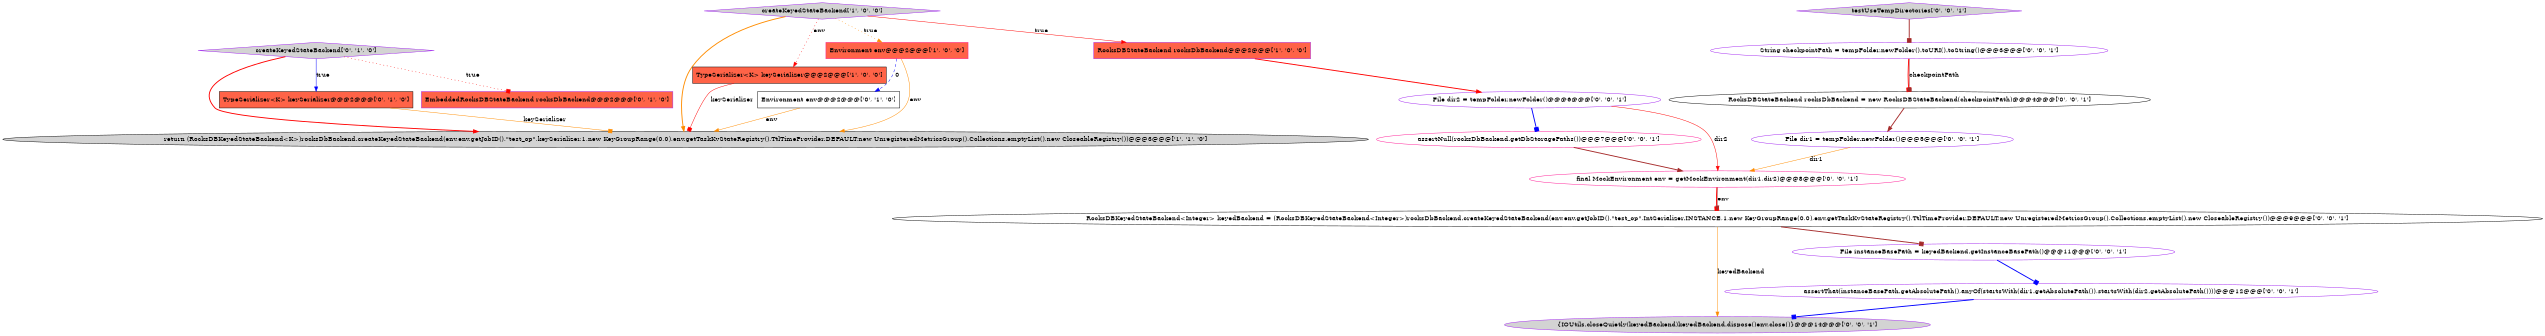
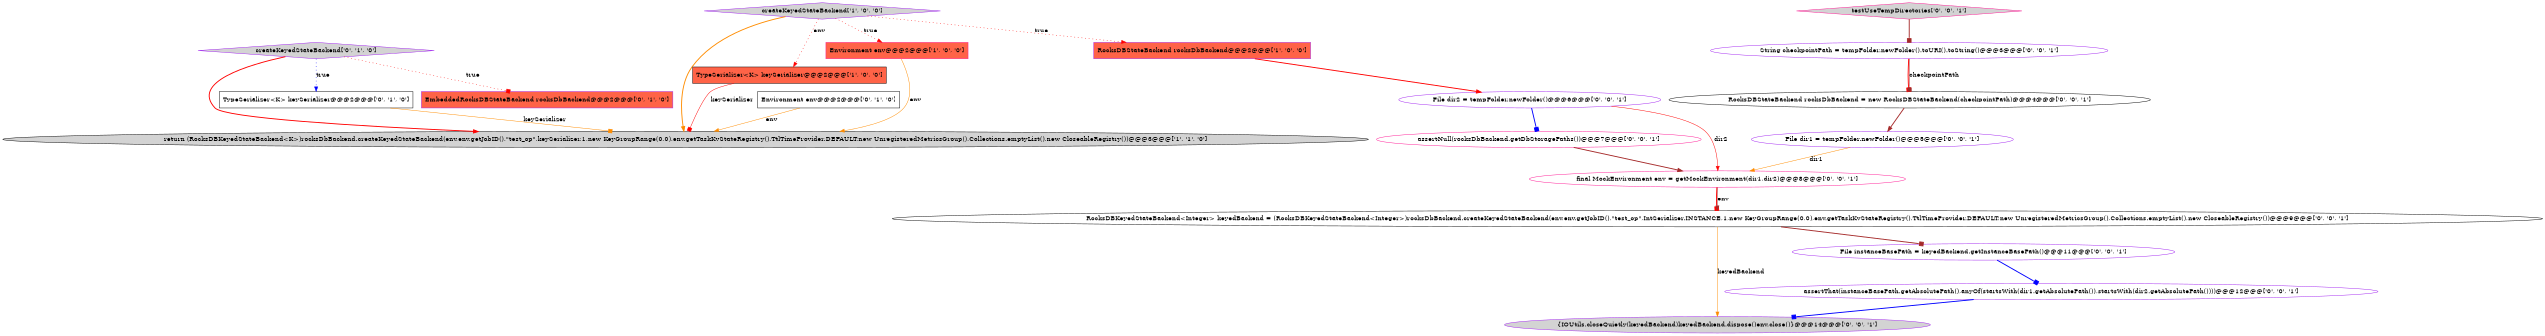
node "testUseTempDirectories['0', '0', '1']": color purple -> deeppink
edge "createKeyedStateBackend['1', '0', '0']" -> "Environment env@@@2@@@['1', '0', '0']": color darkorange -> red
edge "createKeyedStateBackend['1', '0', '0']" -> "RocksDBStateBackend rocksDbBackend@@@2@@@['1', '0', '0']": style solid -> dotted
edge "createKeyedStateBackend['0', '1', '0']" -> "TypeSerializer<K> keySerializer@@@2@@@['0', '1', '0']": style solid -> dotted
edge "Environment env@@@2@@@['1', '0', '0']" -> "Environment env@@@2@@@['0', '1', '0']": removed, label "0"
node "TypeSerializer<K> keySerializer@@@2@@@['0', '1', '0']": fillcolor tomato -> white
